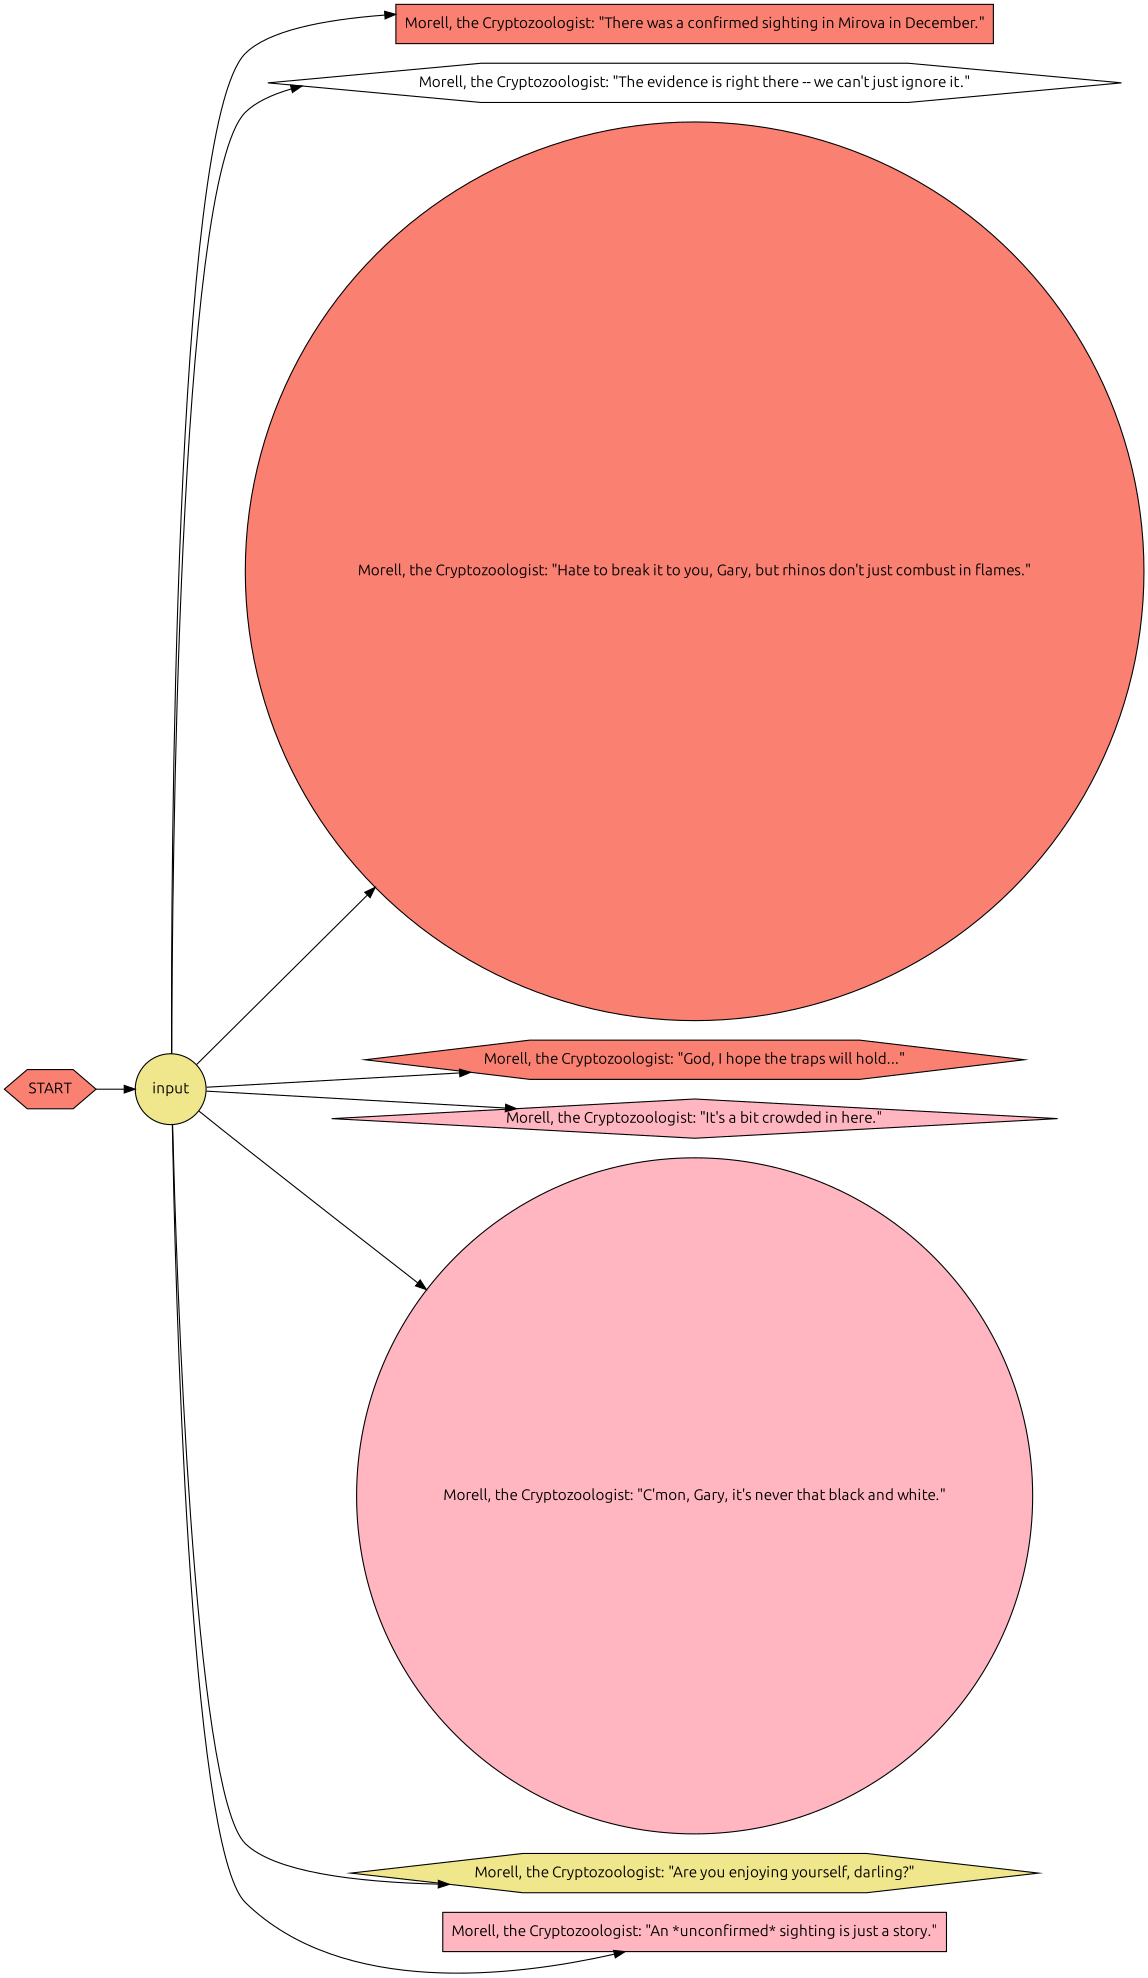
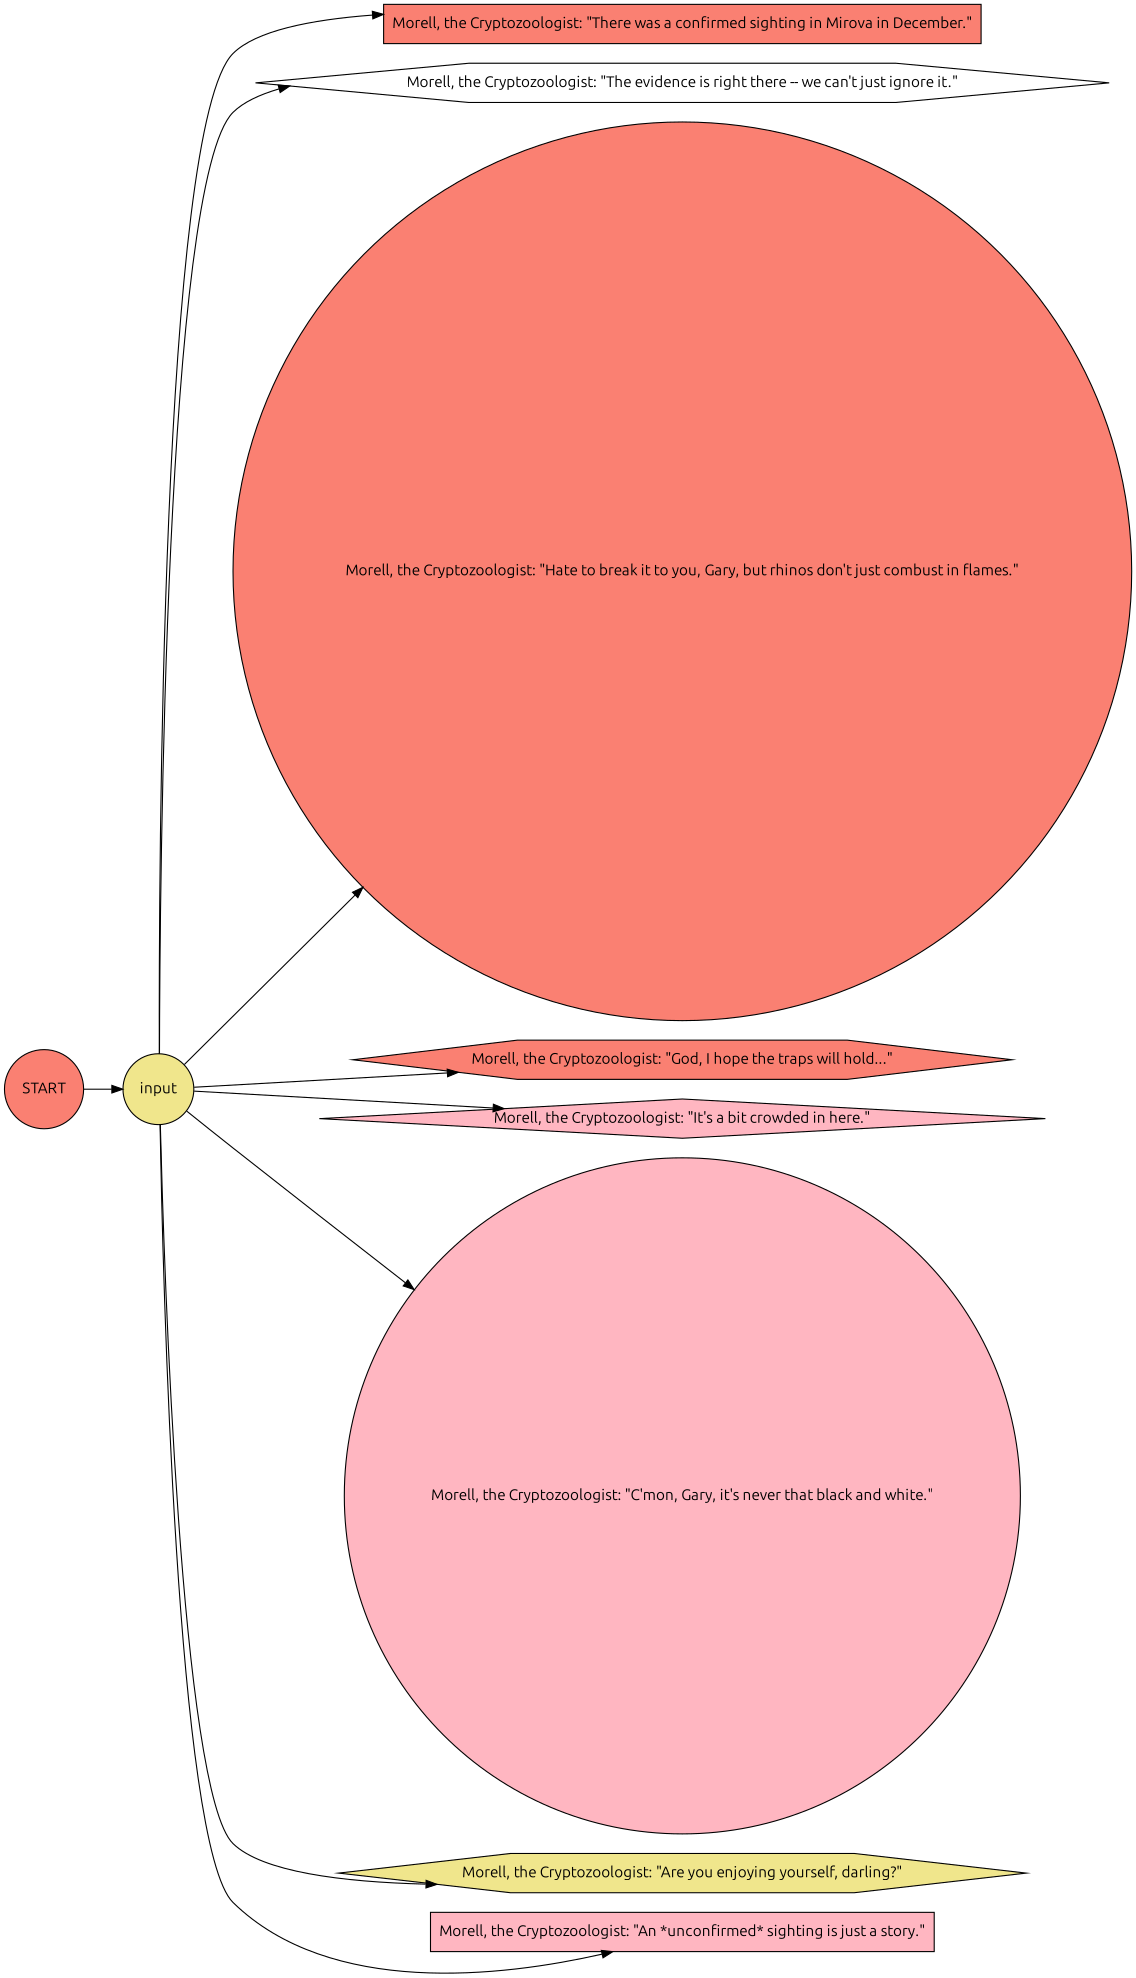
node "START": shape hexagon -> circle
